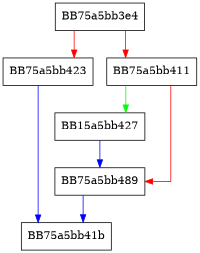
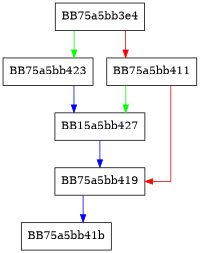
edge "BB75a5bb3e4" -> "BB75a5bb423": color red -> green
edge "BB75a5bb423" -> "BB75a5bb41b": now "BB75a5bb423" -> "BB15a5bb427"
node "BB75a5bb489": label "BB75a5bb489" -> "BB75a5bb419"
